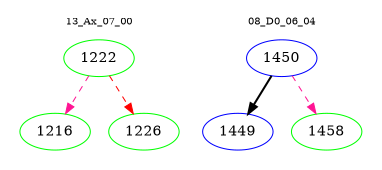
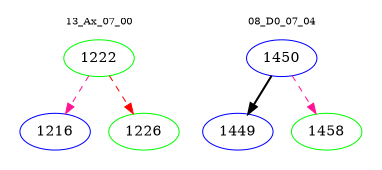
cluster "08_D0_06_04": label "08_D0_06_04" -> "08_D0_07_04"
node "1216": color green -> blue
